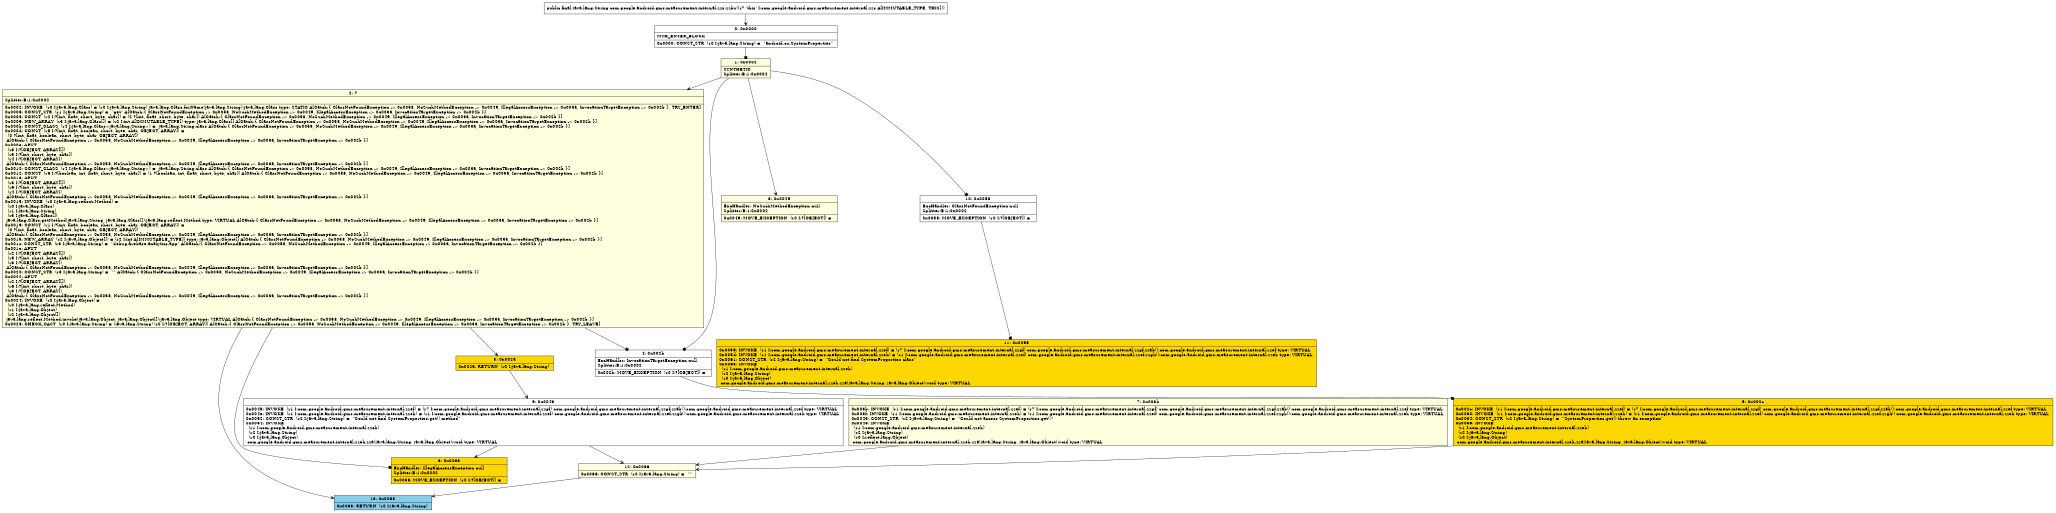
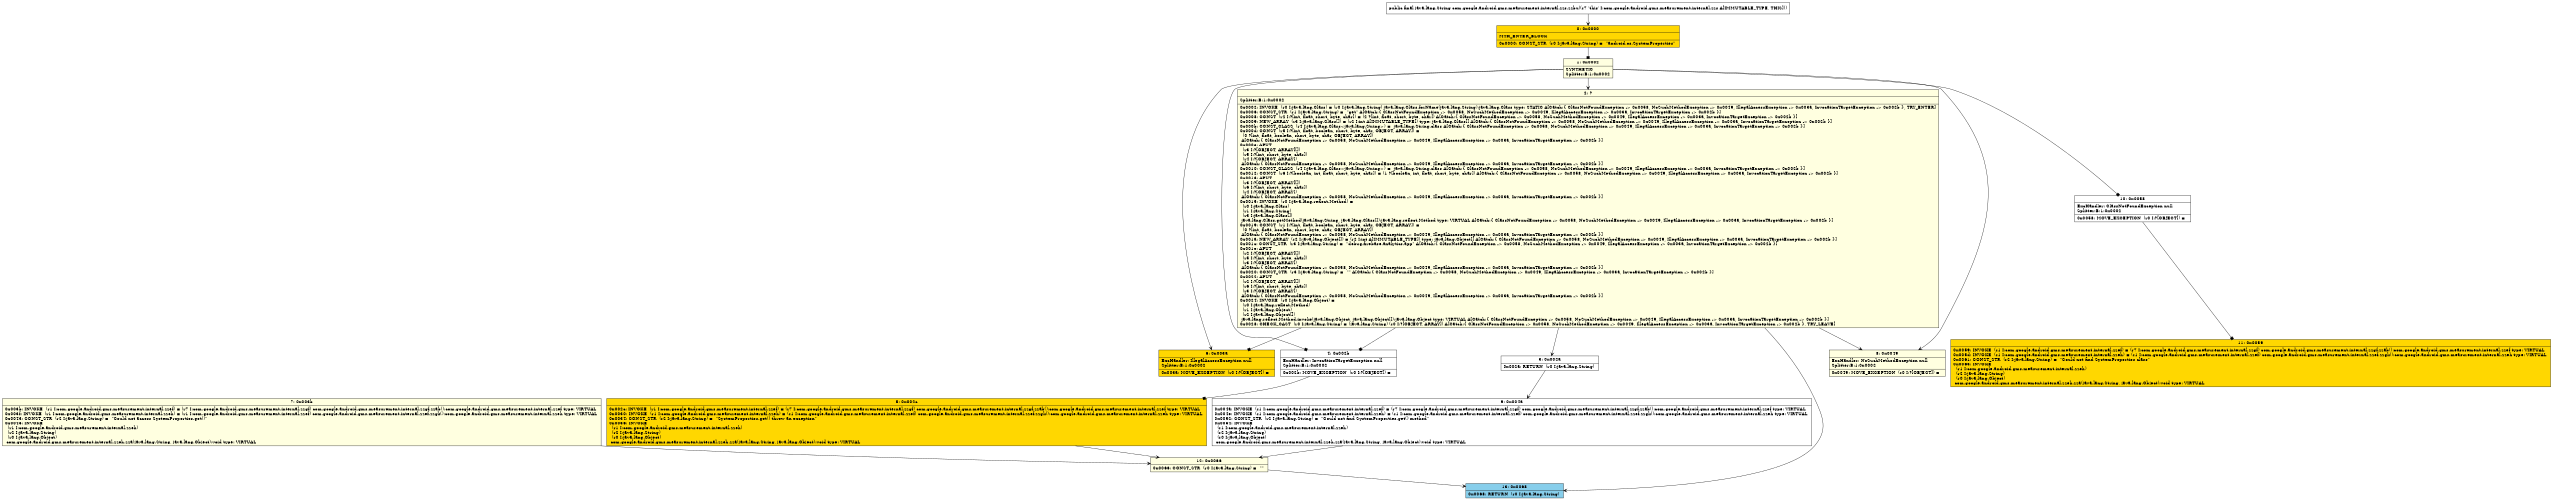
node "0: 0x0000": fillcolor white -> gold
edge "2: ?" -> "8: 0x0049": added
node "3: 0x002a": fillcolor gold -> white
node "7: 0x003b": text "(r0 I:reflect.lang.Object)" -> "(r0 I:java.lang.Object)"
edge "9: 0x004a" -> "6: 0x003a": now "1: 0x0002" -> "6: 0x003a"
